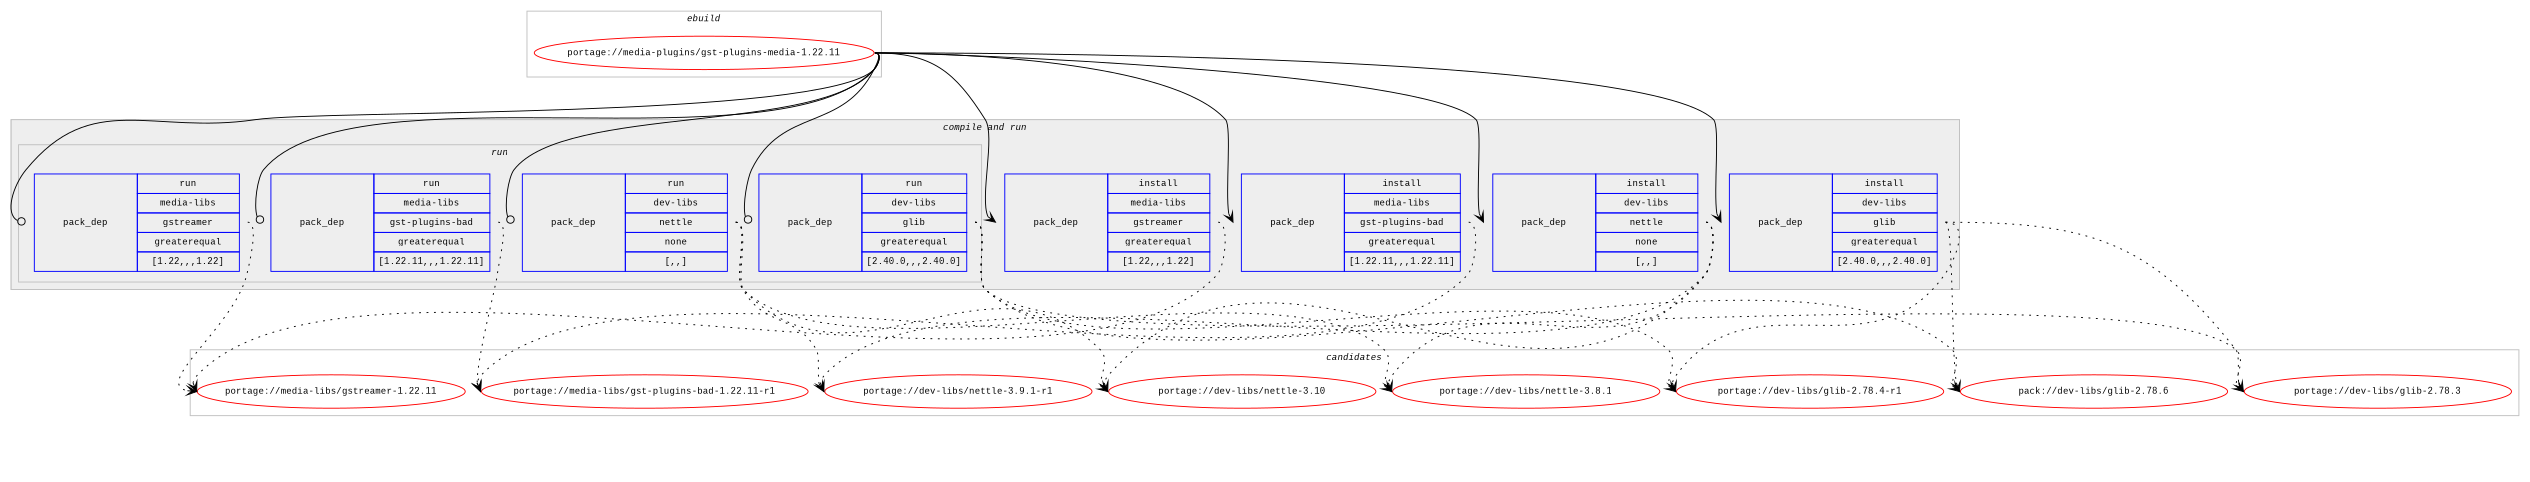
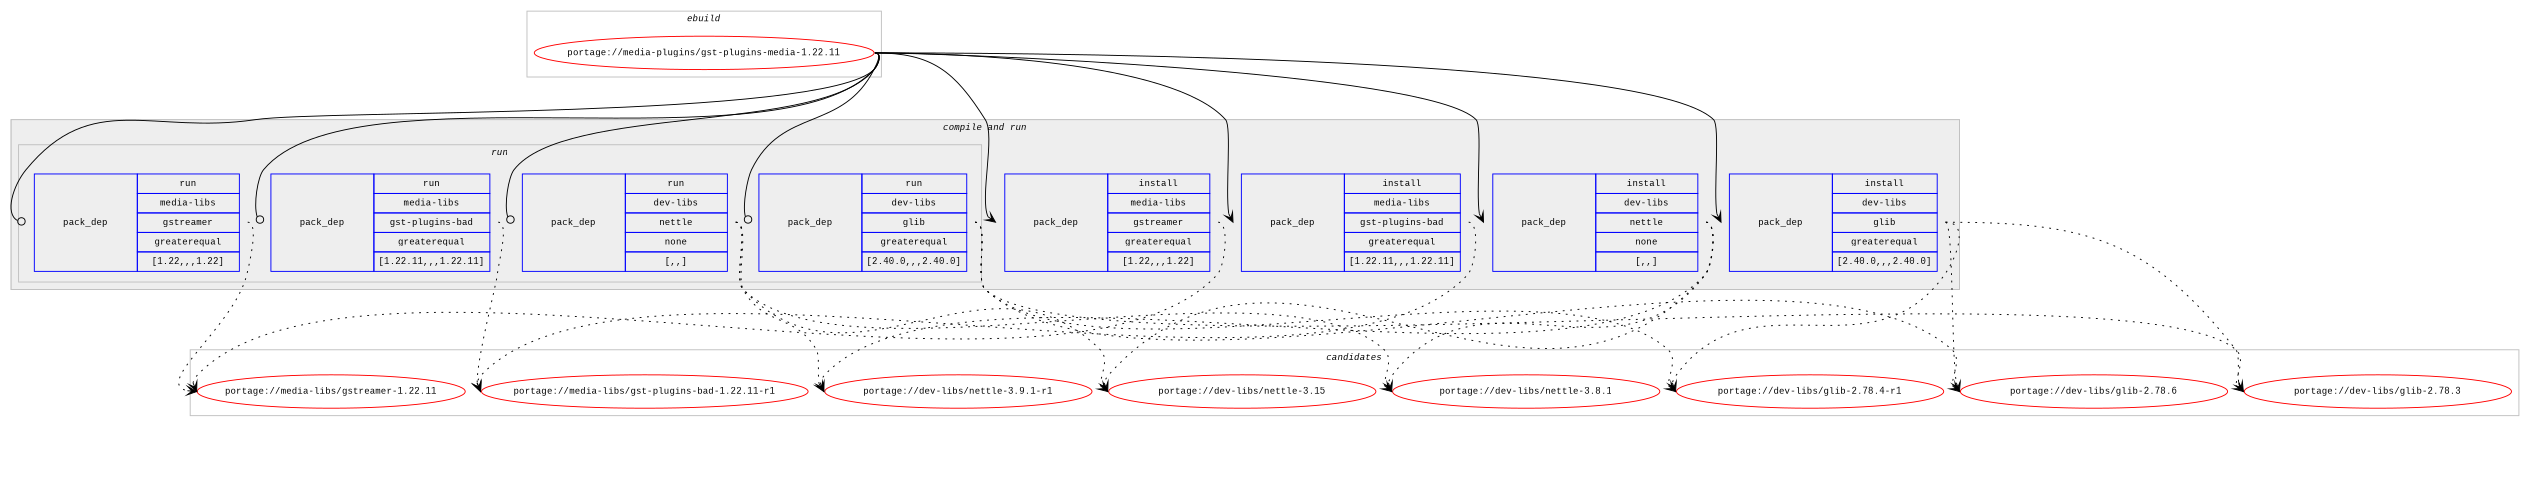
node "portage://dev-libs/nettle-3.10": label "portage://dev-libs/nettle-3.10" -> "portage://dev-libs/nettle-3.15"
node "pack://dev-libs/glib-2.78.6": label "pack://dev-libs/glib-2.78.6" -> "portage://dev-libs/glib-2.78.6"
